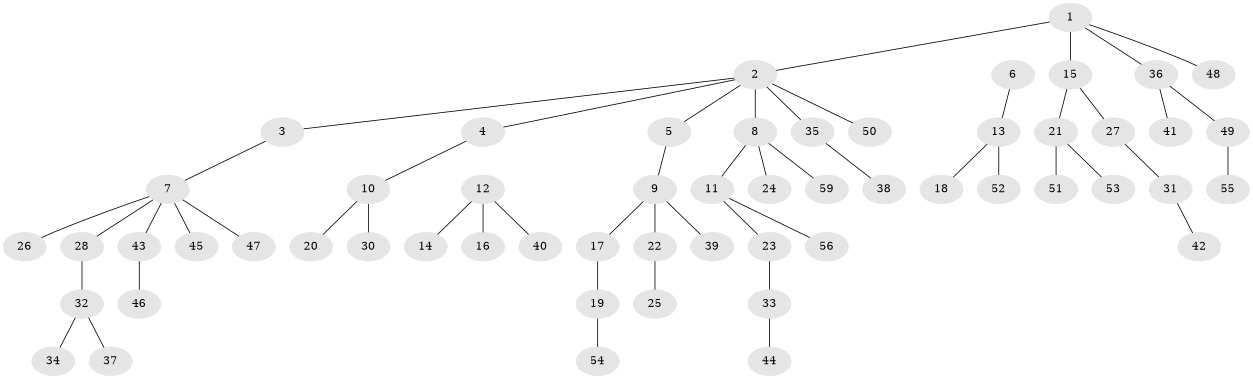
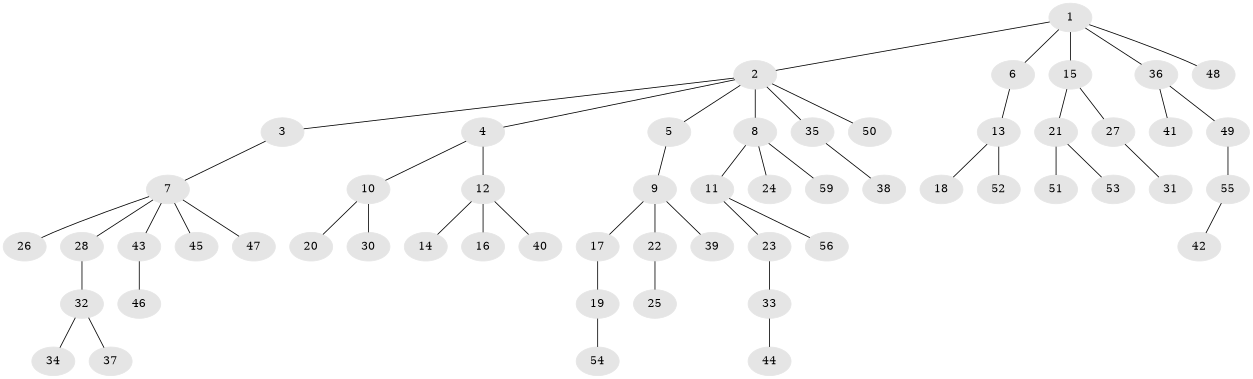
edge "1" -- "6": added
edge "4" -- "12": added
edge "31" -- "42": now "55" -- "42"
